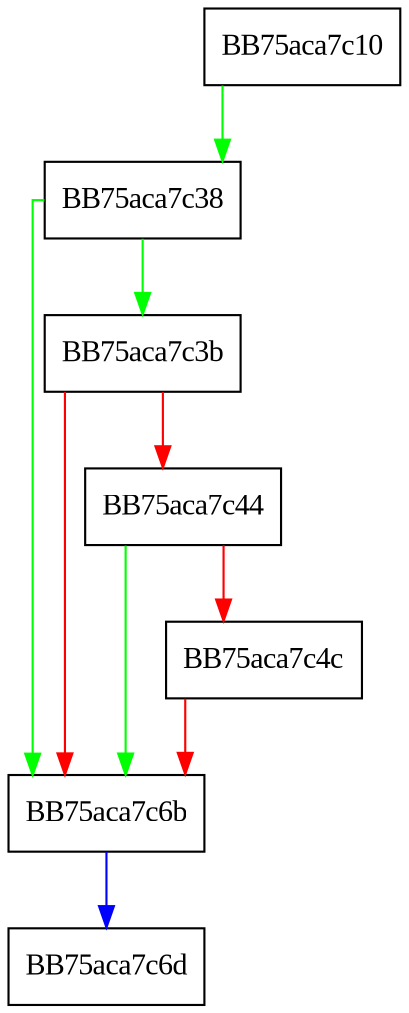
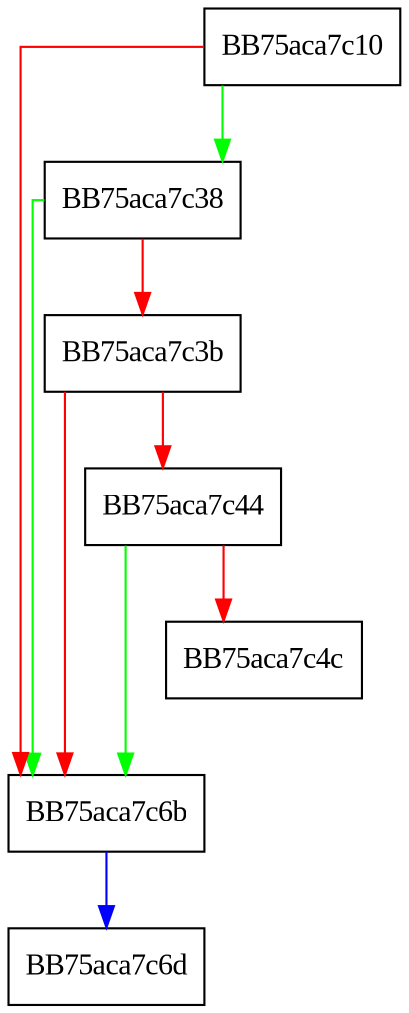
edge "BB75aca7c38" -> "BB75aca7c3b": color green -> red
edge "BB75aca7c4c" -> "BB75aca7c6b": now "BB75aca7c10" -> "BB75aca7c6b"
